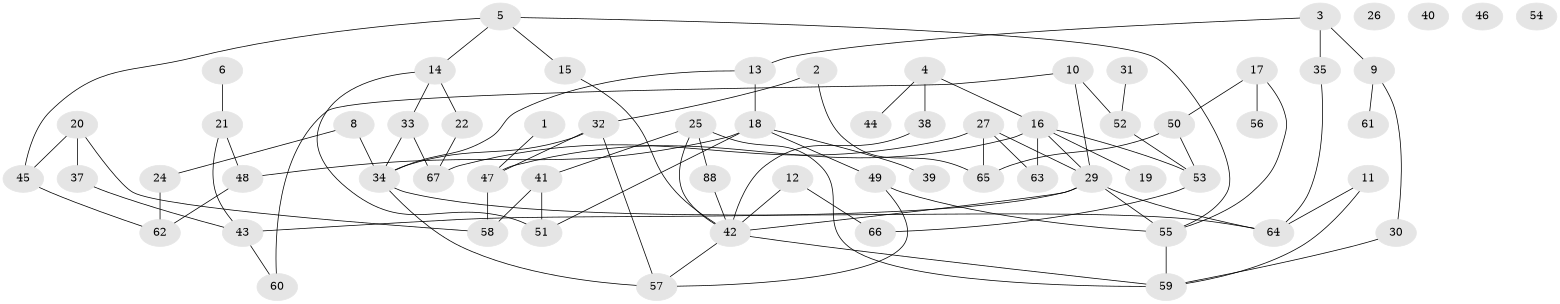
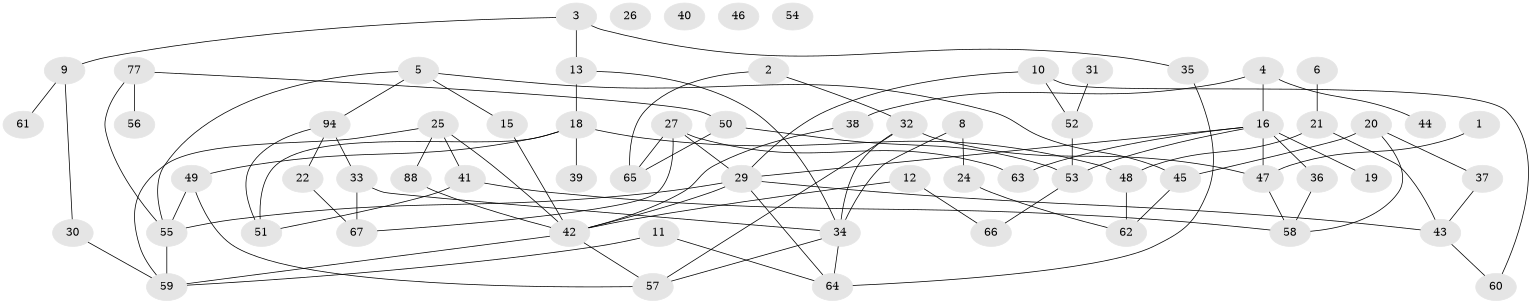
node "14": label "14" -> "94"
node "17": label "17" -> "77"
node "36": added
